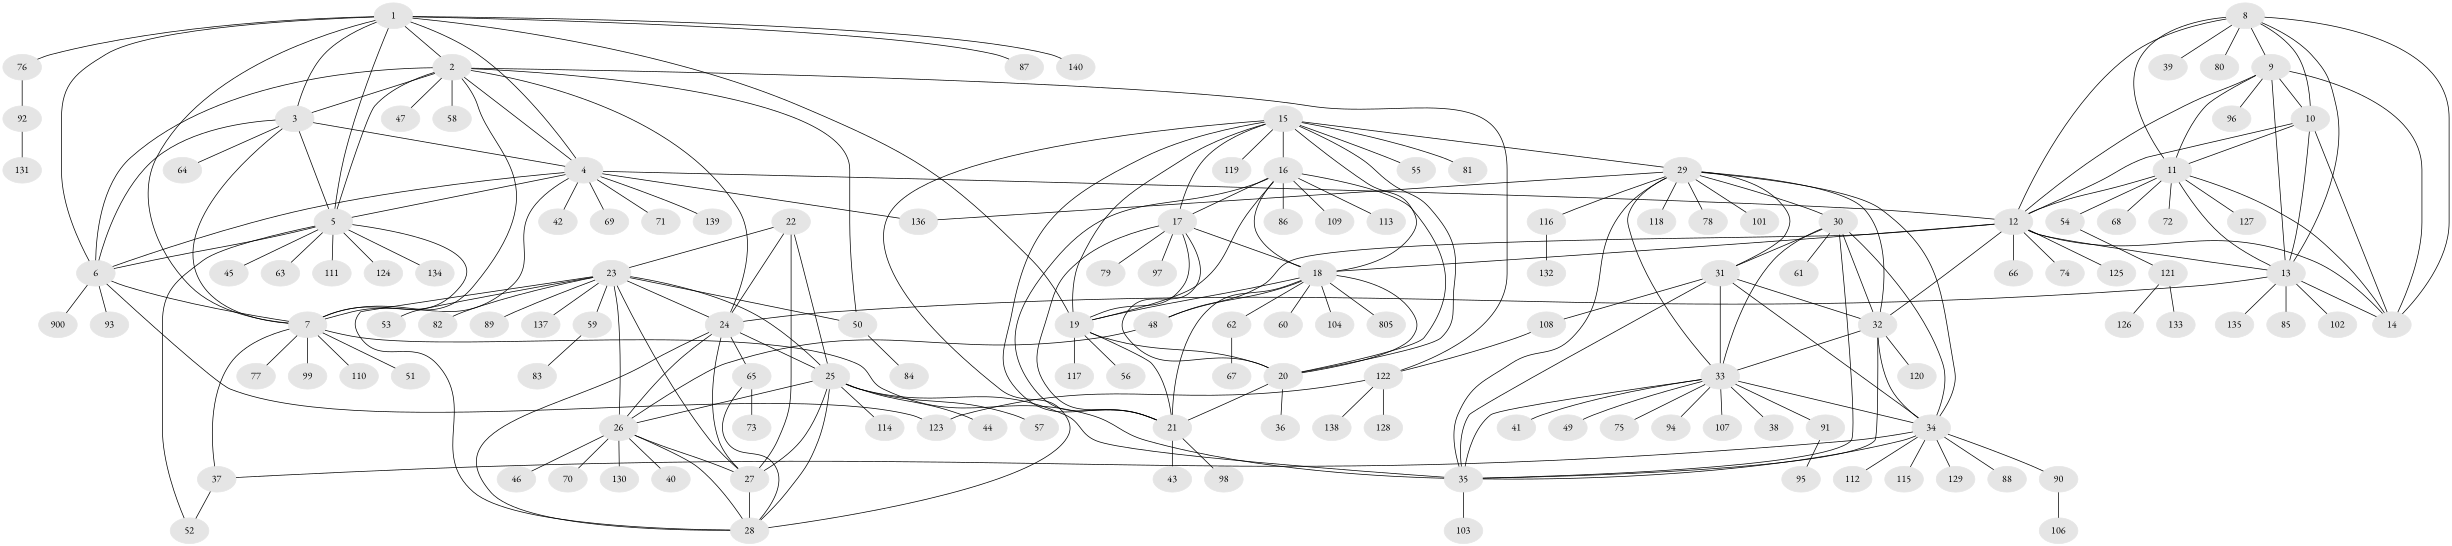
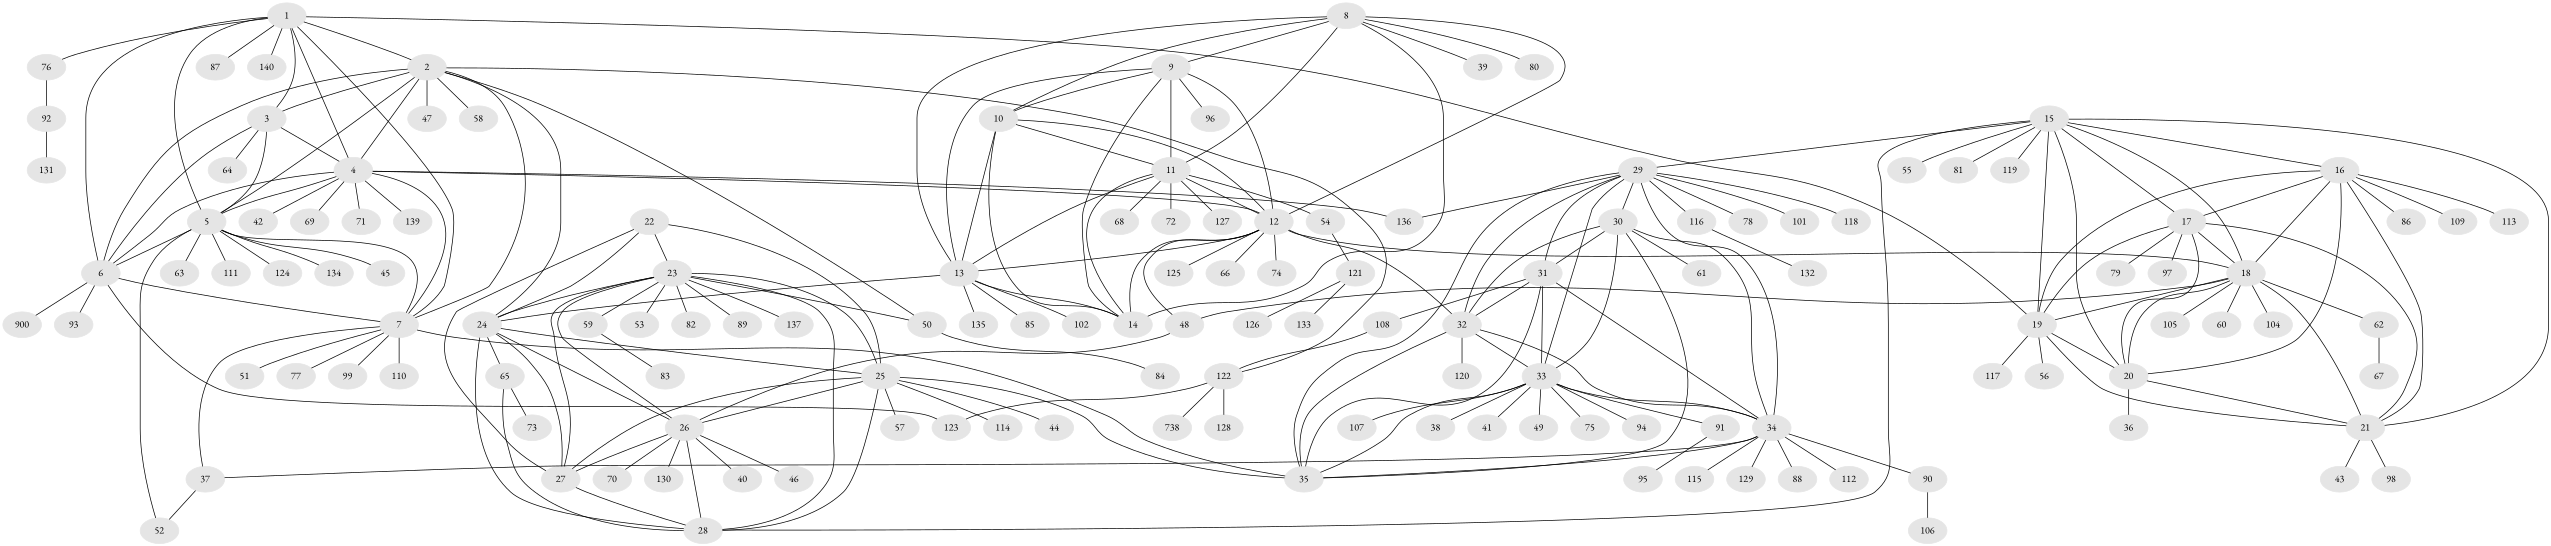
edge "3" -- "7": removed
node "805": label "805" -> "105"
node "138": label "138" -> "738"
node "103": removed
